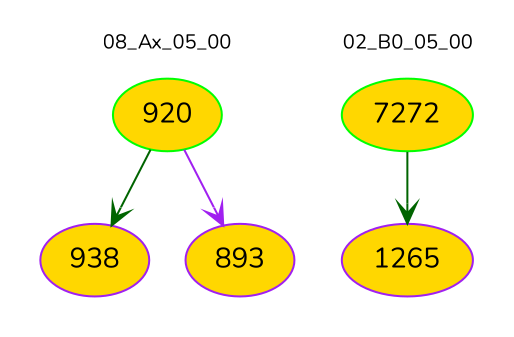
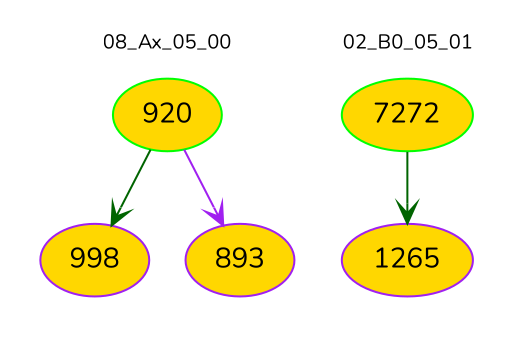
cluster "02_B0_05_00": label "02_B0_05_00" -> "02_B0_05_01"
node "938": label "938" -> "998"
